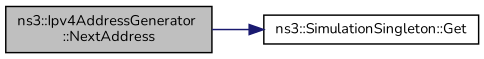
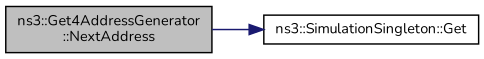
node "ns3::Ipv4AddressGenerator ::NextAddress": label "ns3::Ipv4AddressGenerator ::NextAddress" -> "ns3::Get4AddressGenerator ::NextAddress"
